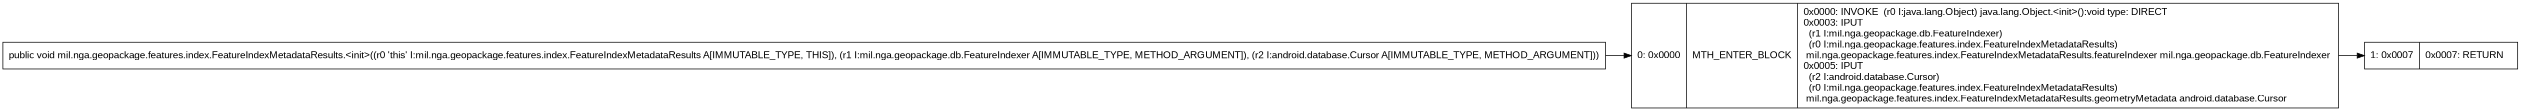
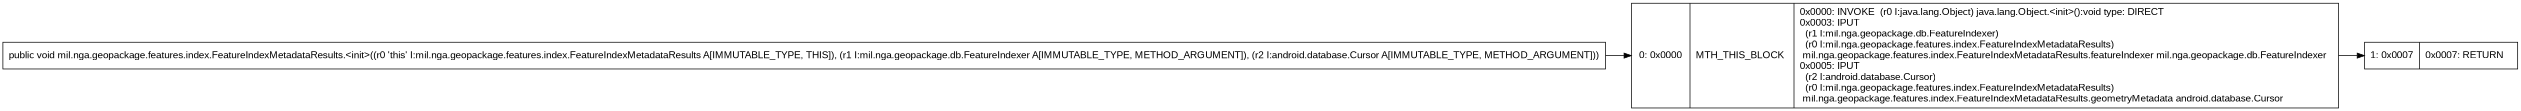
node "0: 0x0000": text "MTH_ENTER_BLOCK" -> "MTH_THIS_BLOCK"
